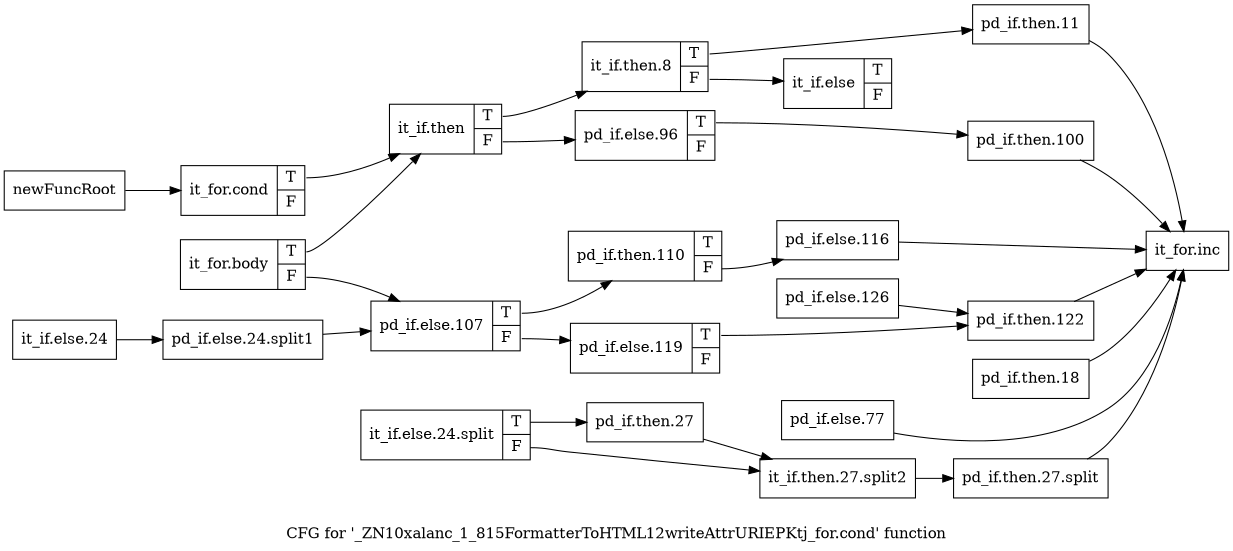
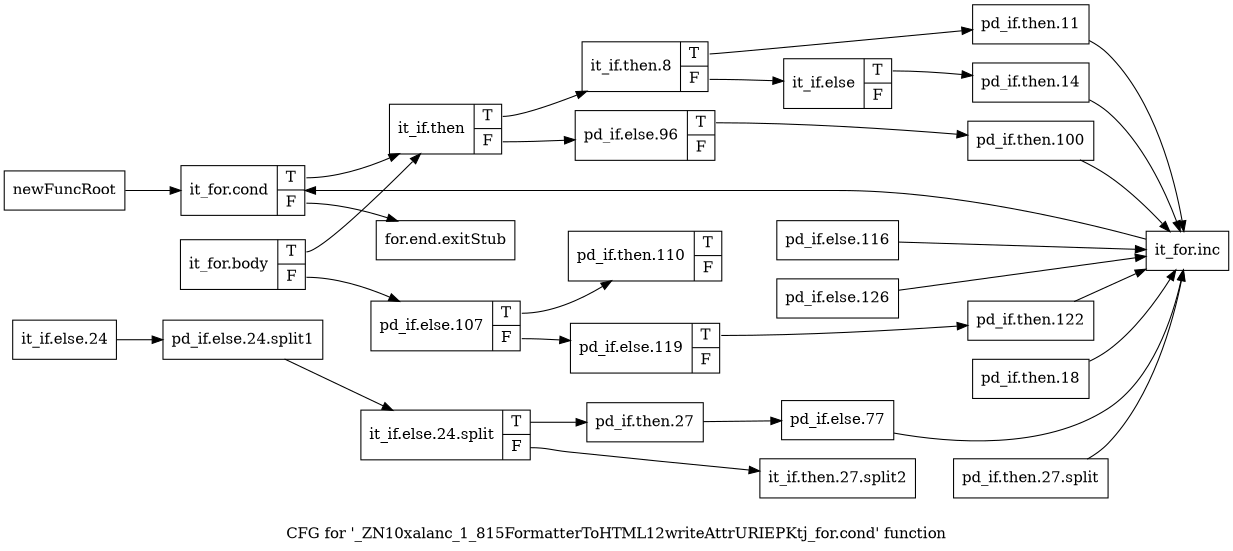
node "pd_if.then.14": added
edge "it_for.inc" -> "it_for.cond": added
node "for.end.exitStub": added
edge "pd_if.then.110" -> "pd_if.else.116": removed
edge "pd_if.else.126" -> "pd_if.then.122": now "pd_if.else.126" -> "it_for.inc"
edge "pd_if.else.24.split1" -> "pd_if.else.107": now "pd_if.else.24.split1" -> "it_if.else.24.split"
edge "pd_if.then.27" -> "it_if.then.27.split2": now "pd_if.then.27" -> "pd_if.else.77"
edge "it_if.then.27.split2" -> "pd_if.then.27.split": removed
